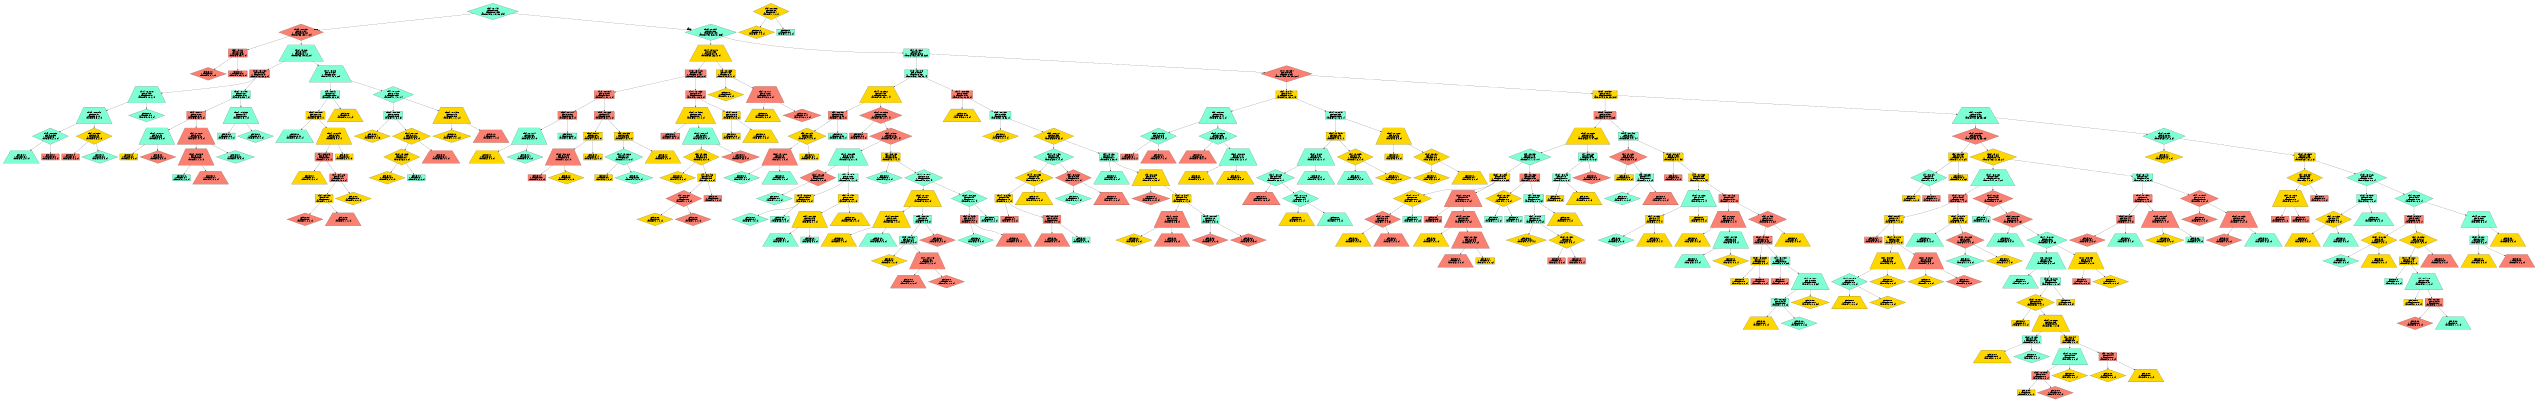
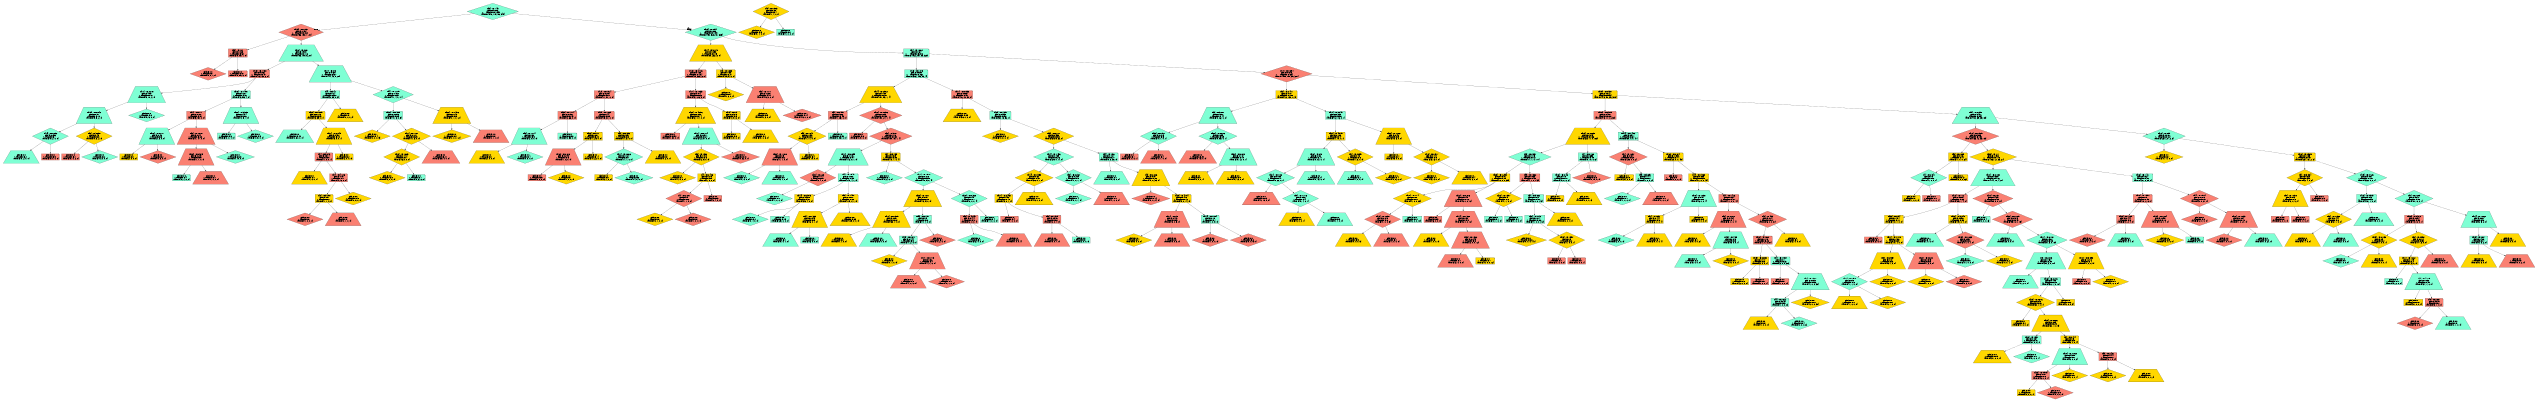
node "X[8] <= 2.232 gini = 0.219 samples = 5 value = [1, 0, 7, 0]": fillcolor salmon -> aquamarine
node "gini = 0.0 samples = 5 value = [8, 0, 0, 0]": label "gini = 0.0 samples = 5 value = [8, 0, 0, 0]" -> "gini = 0.0 gini = 5 value = [8, 0, 0, 0]"
